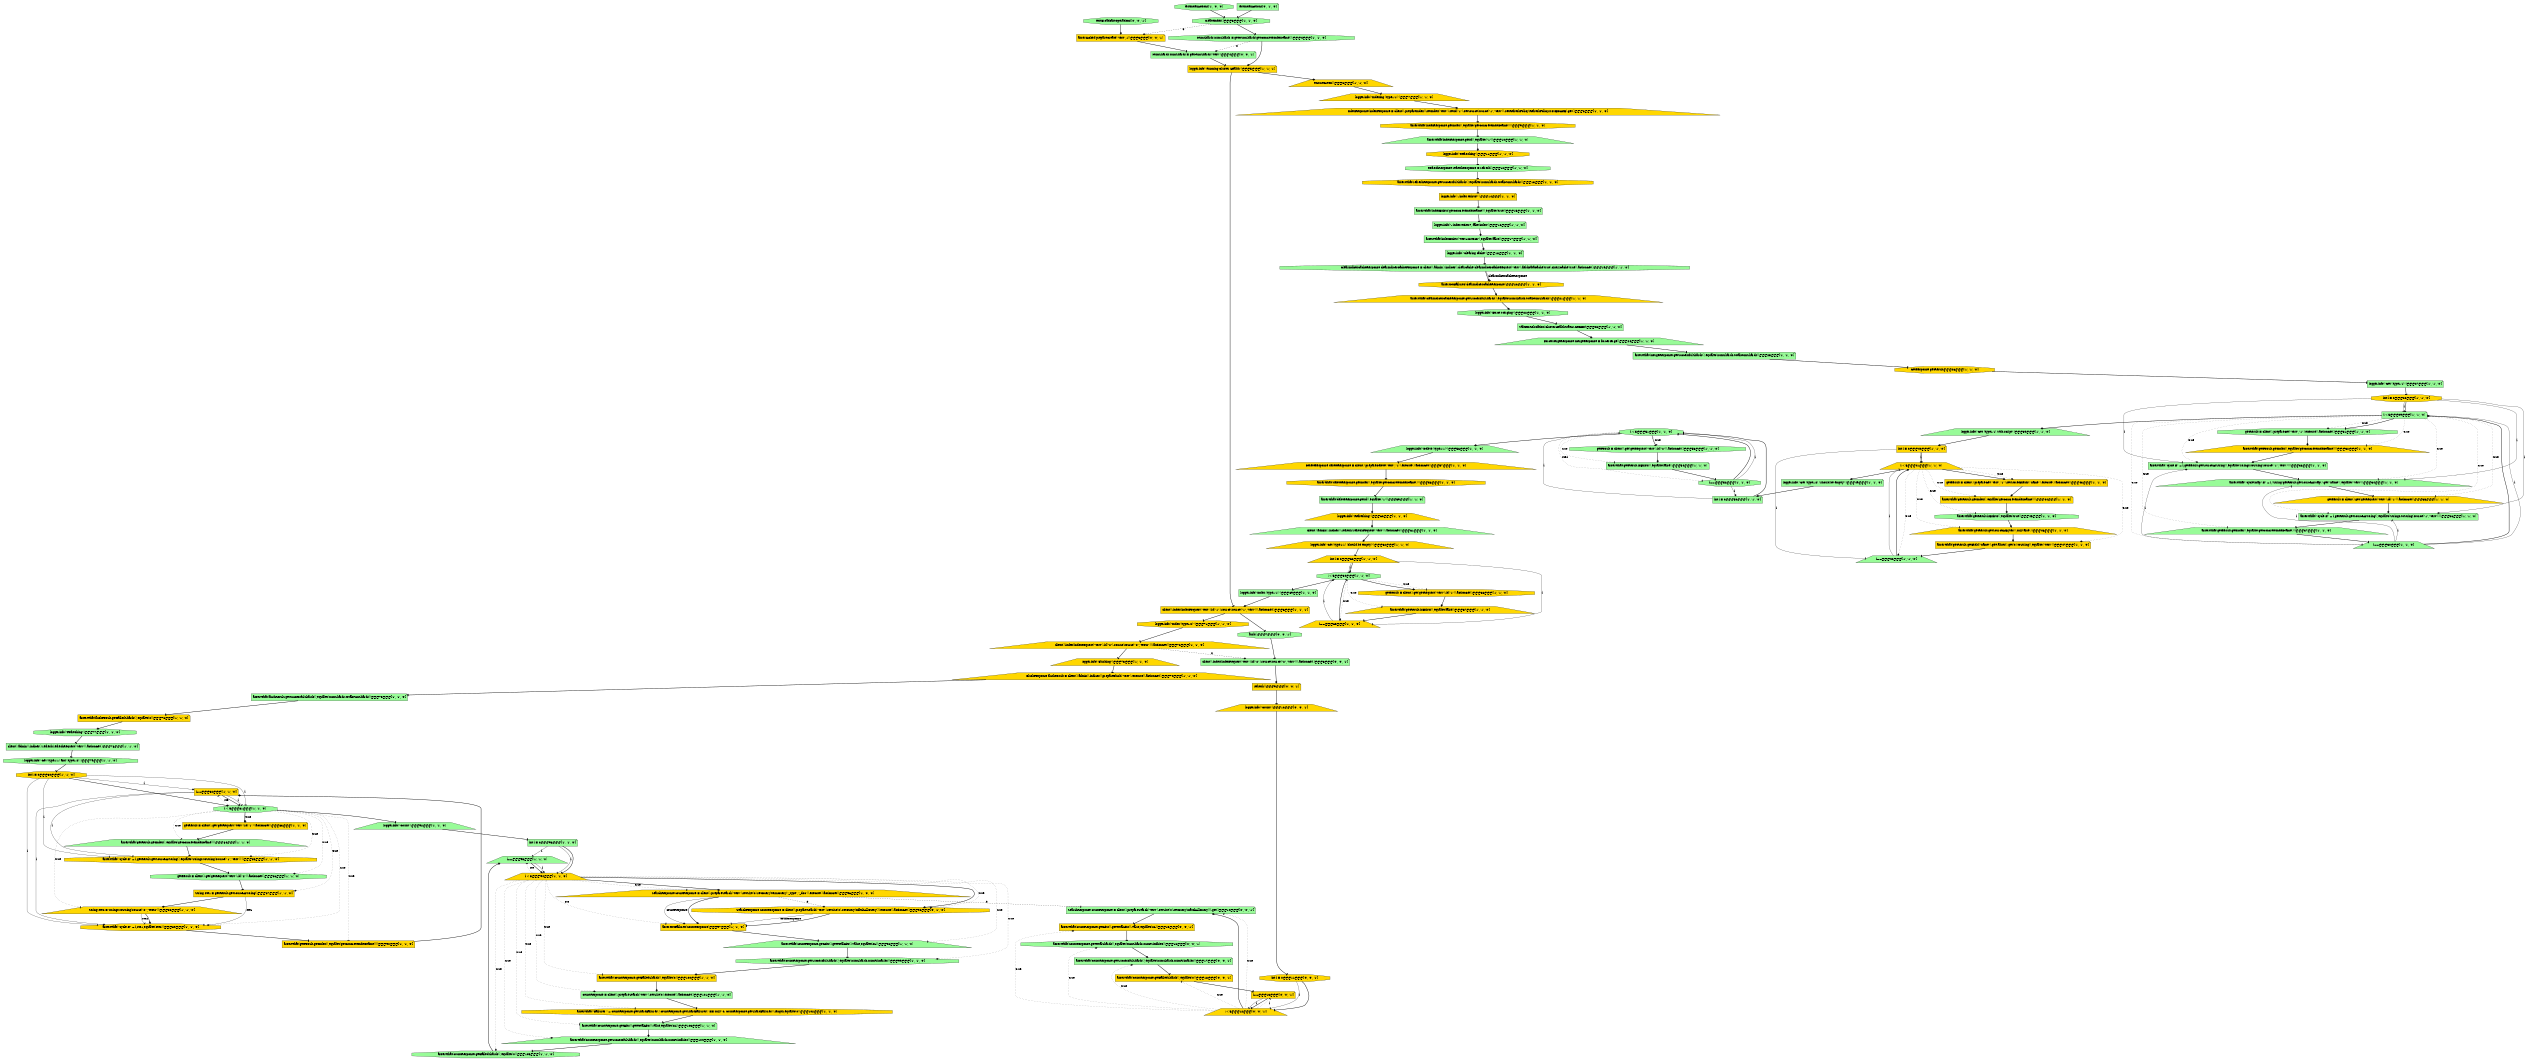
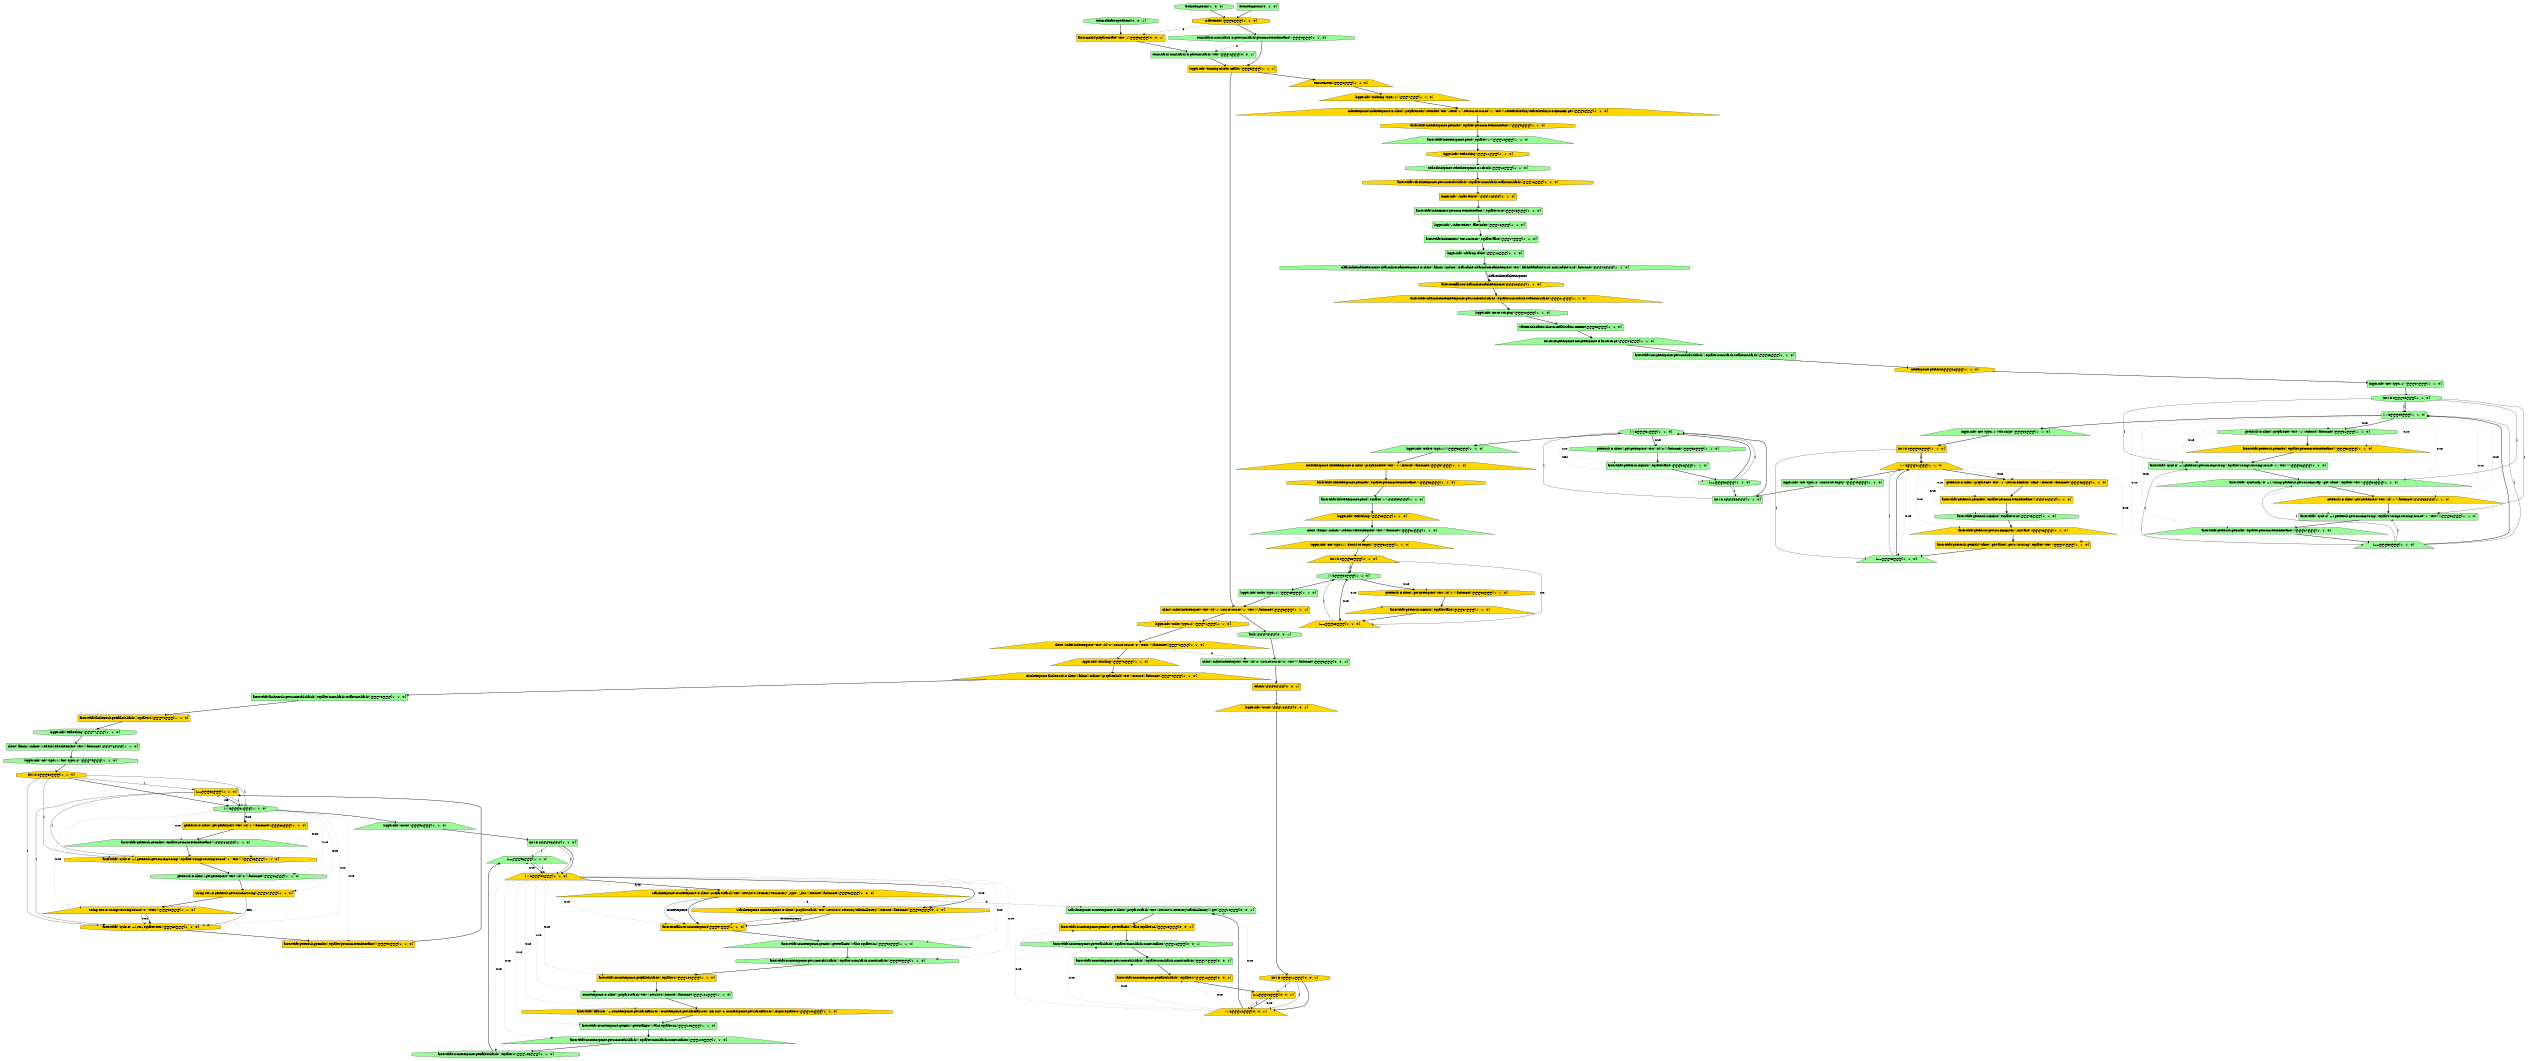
node "createIndex()@@@3@@@['1', '1', '0']": fillcolor palegreen -> gold
node "int i = 0@@@28@@@['1', '1', '0']": fillcolor gold -> palegreen
edge "int i = 0@@@63@@@['1', '1', '0']" -> "i++@@@65@@@['1', '1', '0']": label "i" -> "ste"
edge "i < 5@@@94@@@['1', '1', '0']" -> "i++@@@95@@@['1', '1', '0']": label "ste" -> "true"
edge "i < 5@@@94@@@['1', '1', '0']" -> "assertNoFailures(countResponse)@@@97@@@['1', '1', '0']": label "ste" -> "true"
edge "int i = 0@@@11@@@['0', '0', '1']" -> "i++@@@13@@@['0', '0', '1']": added, label "i"
edge "i < 5@@@12@@@['0', '0', '1']" -> "i++@@@13@@@['0', '0', '1']": label "i" -> "true"
